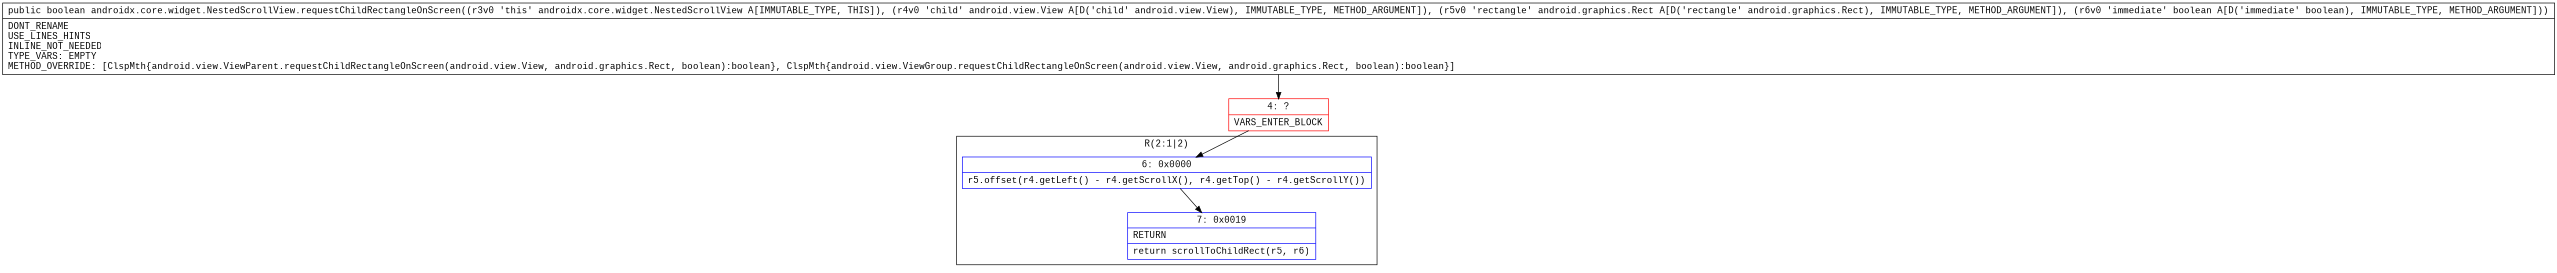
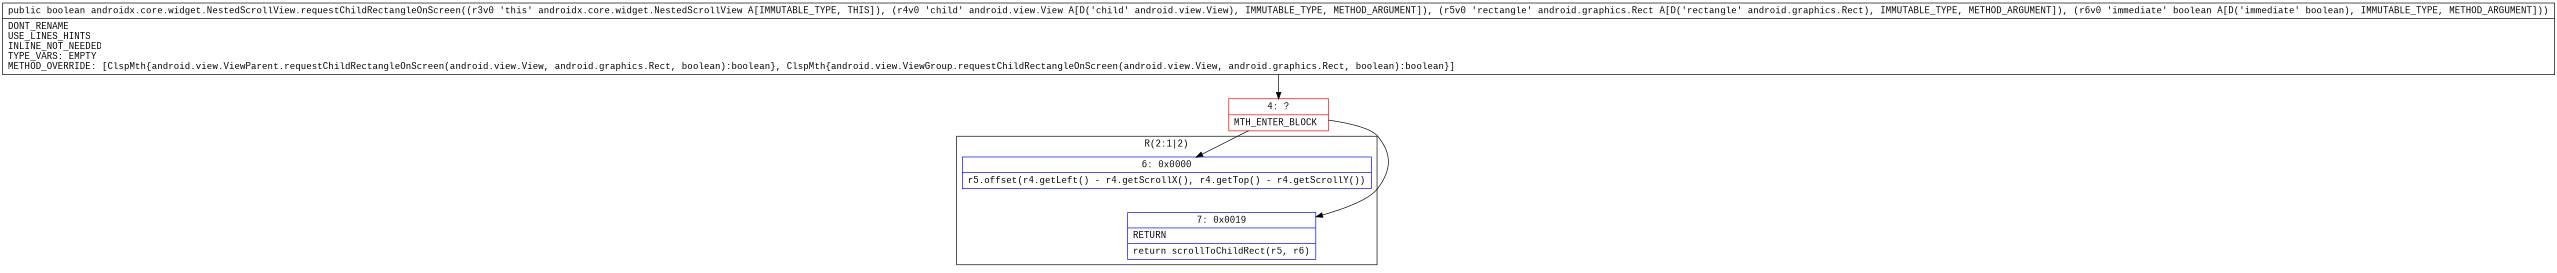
node "4: ?": text "VARS_ENTER_BLOCK" -> "MTH_ENTER_BLOCK"
edge "6: 0x0000" -> "7: 0x0019": now "4: ?" -> "7: 0x0019"
